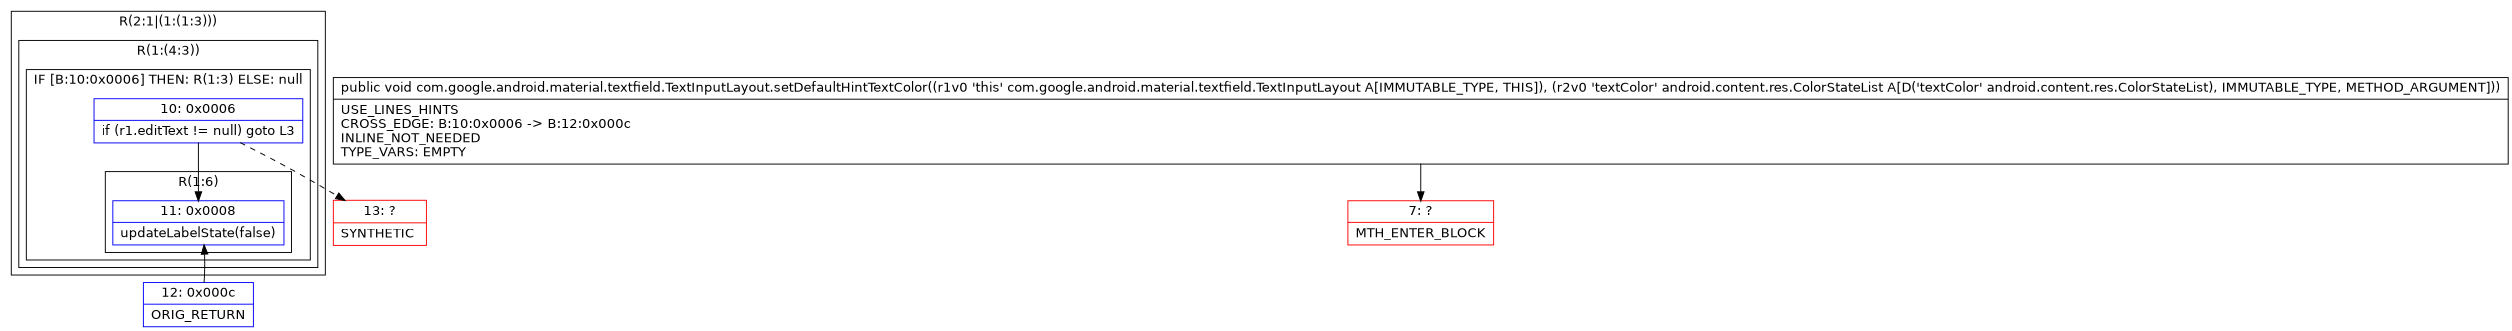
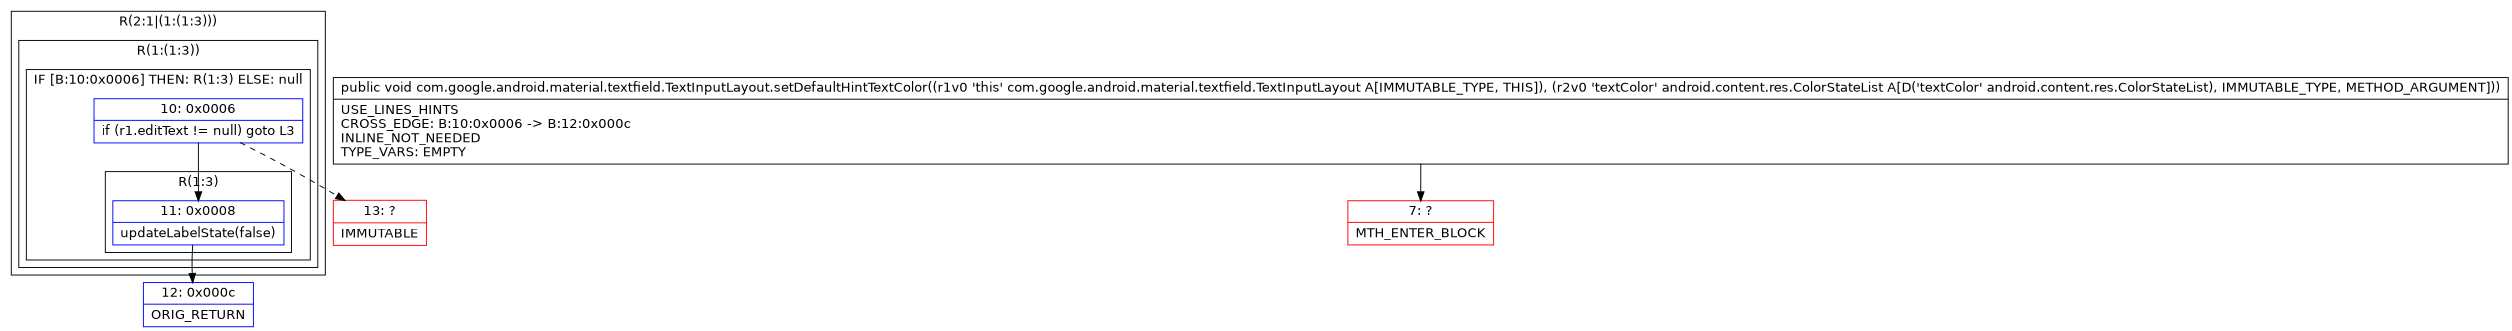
cluster "R(1:(4:3))": label "R(1:(4:3))" -> "R(1:(1:3))"
cluster "R(1:6)": label "R(1:6)" -> "R(1:3)"
node "13: ?": text "SYNTHETIC" -> "IMMUTABLE"
edge "12: 0x000c" -> "11: 0x0008": reversed
